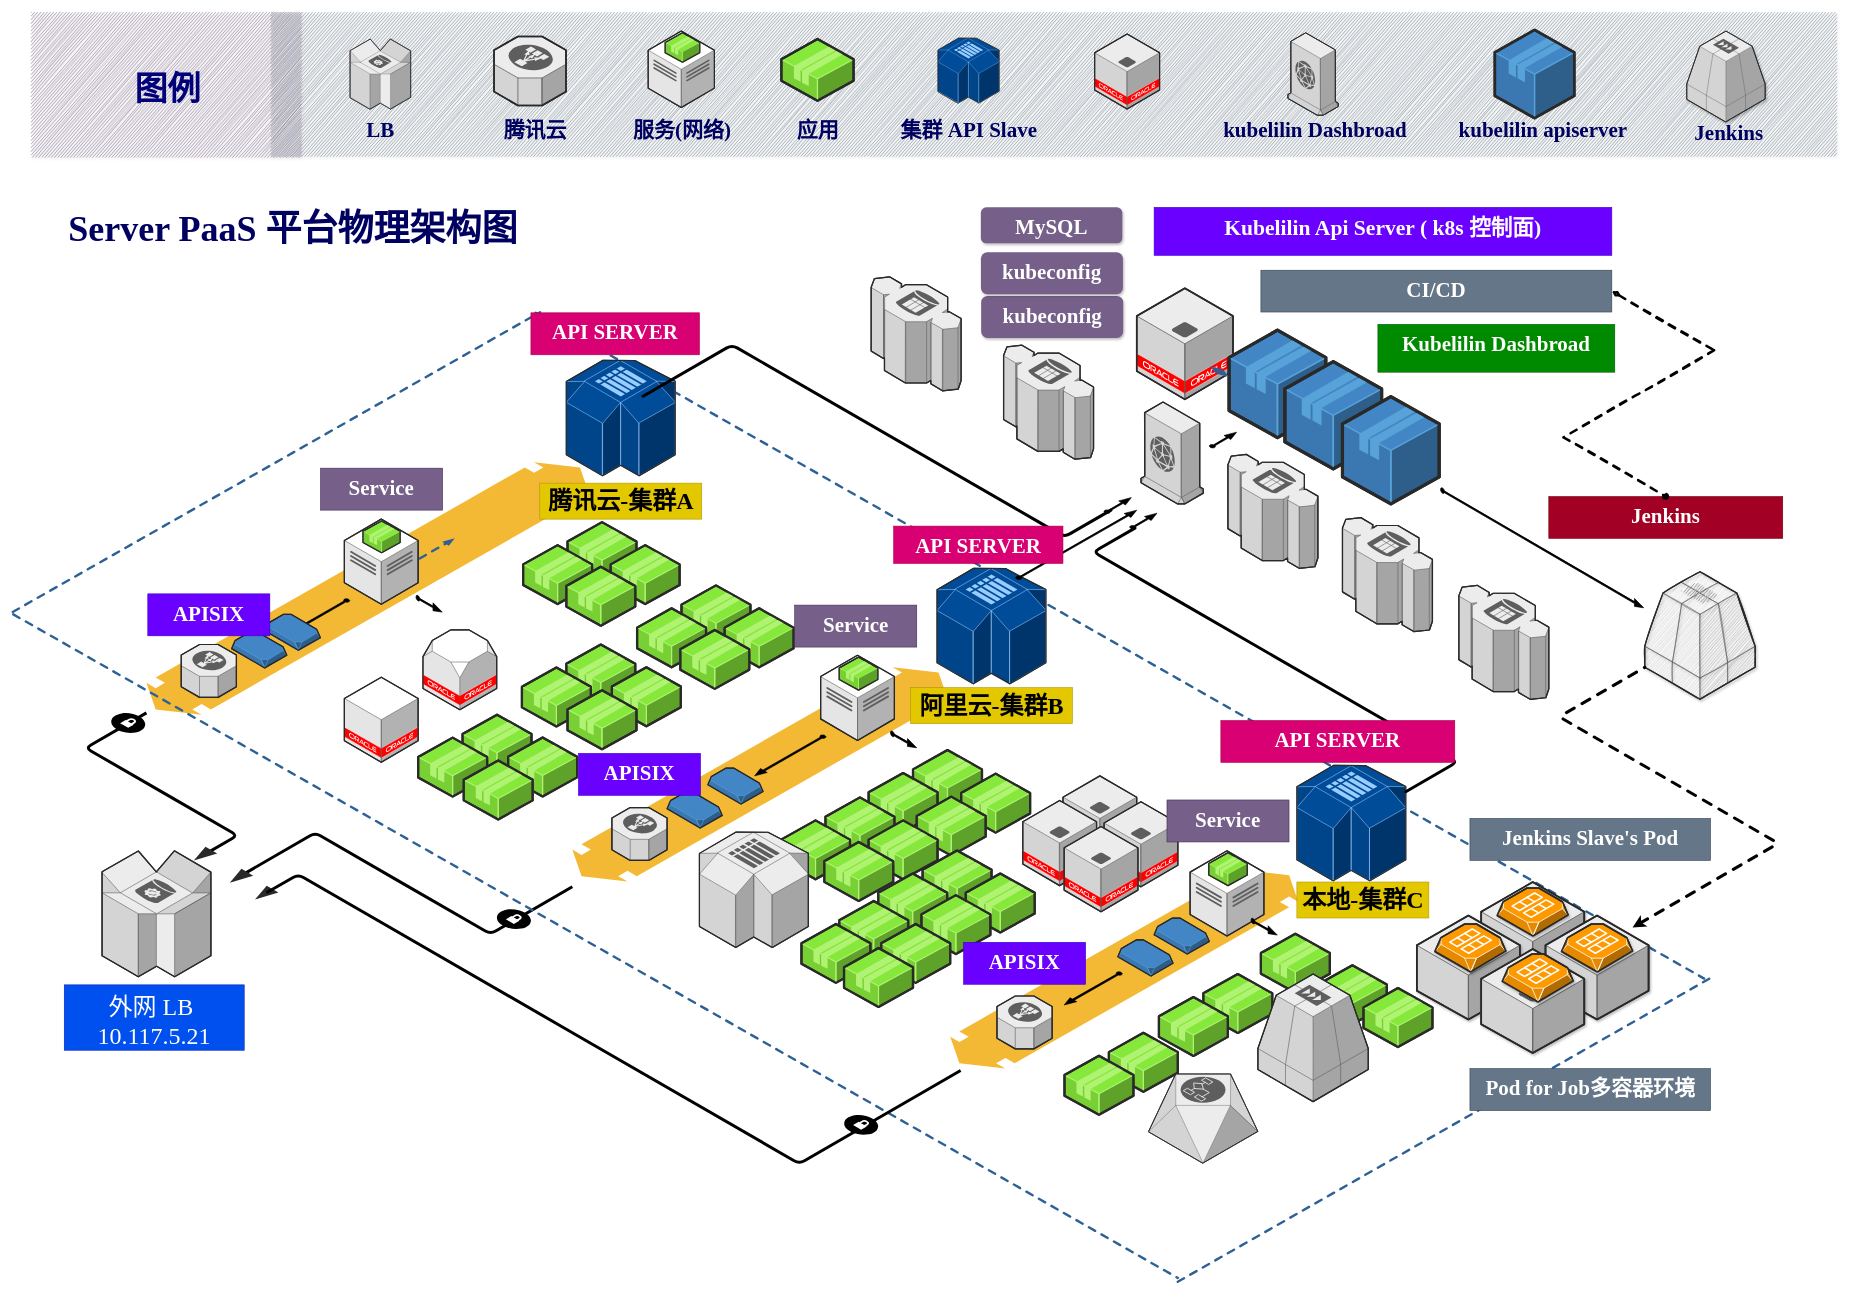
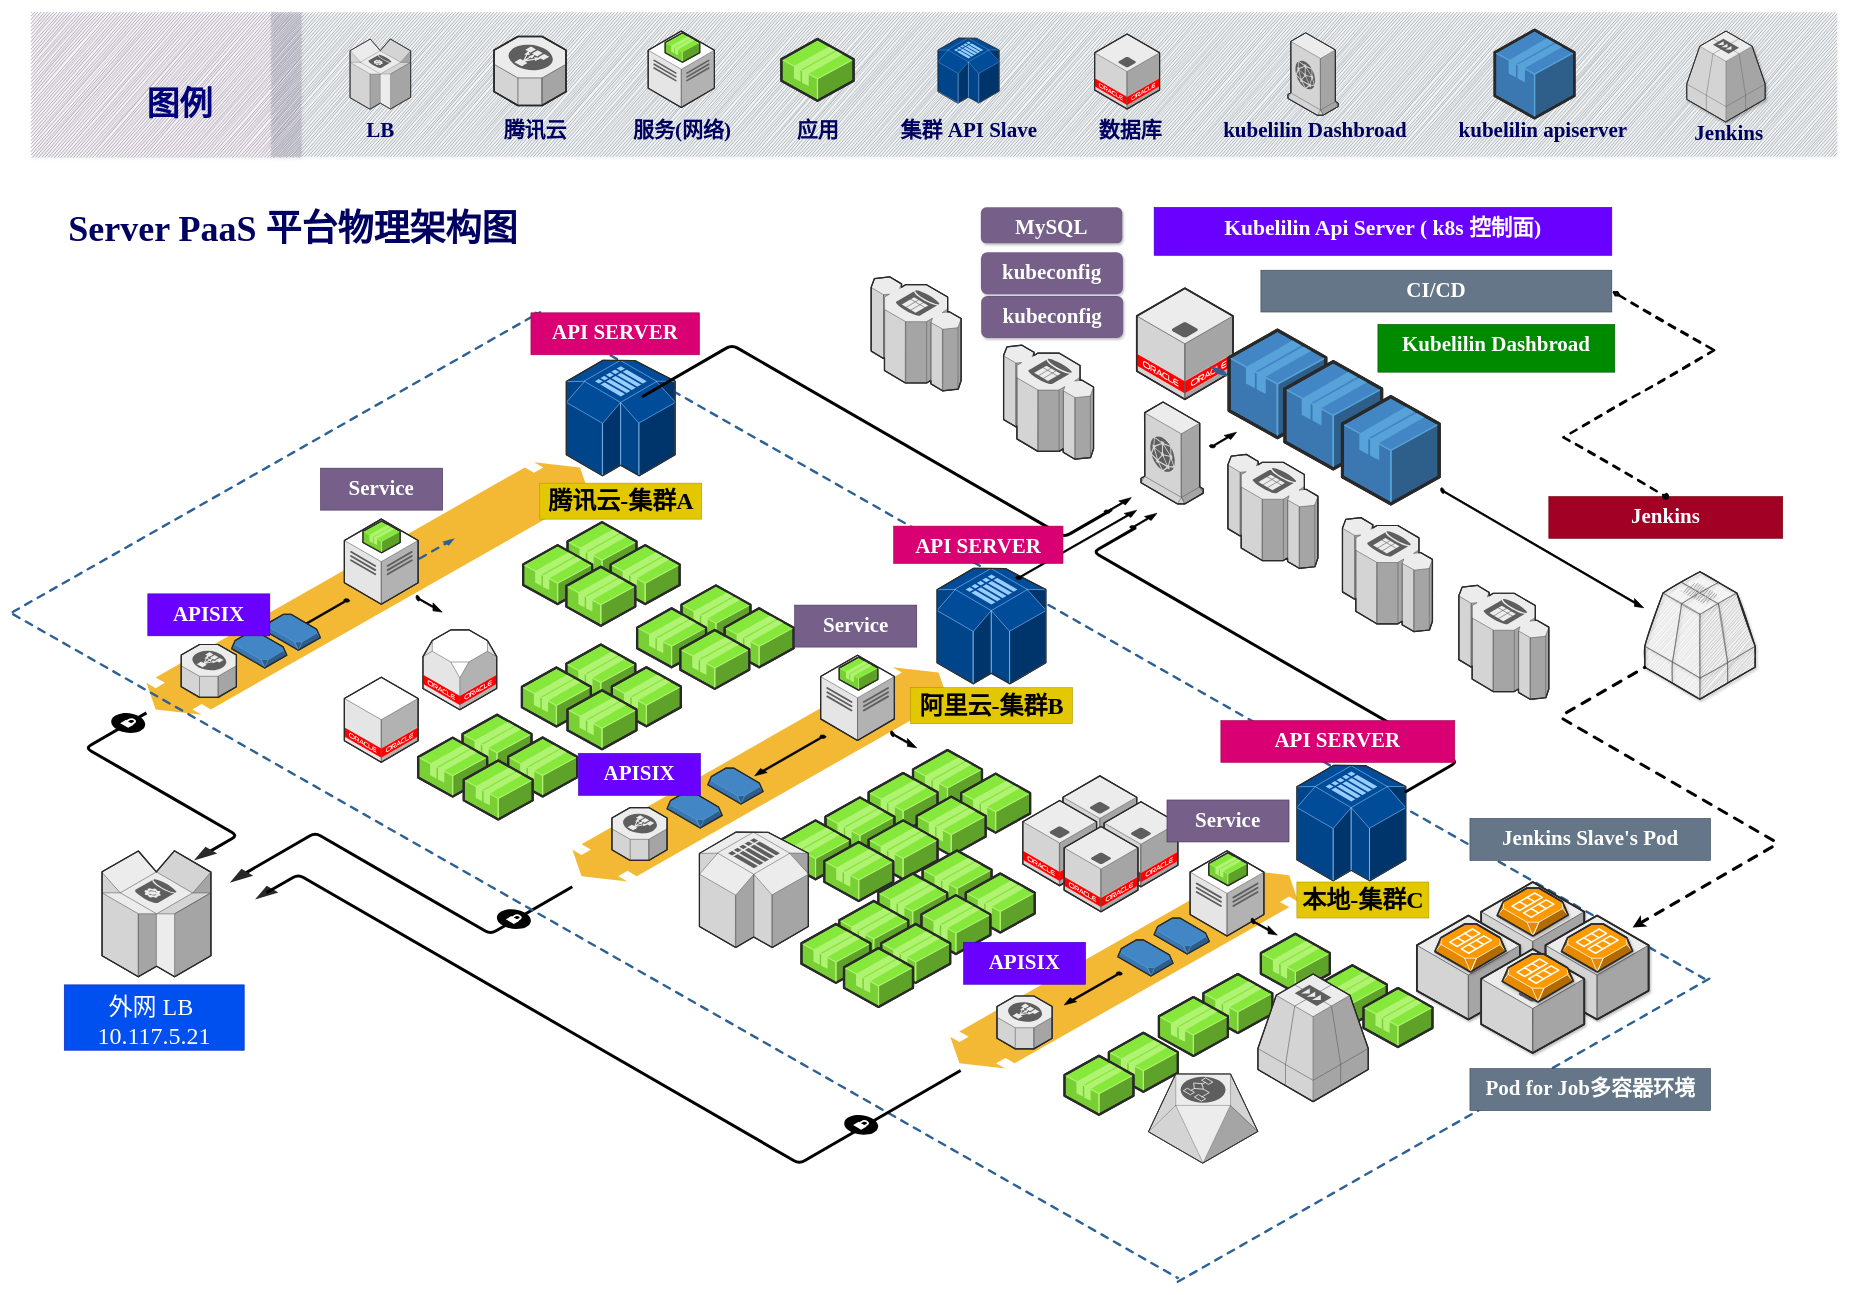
node "图例": moved (167, 89) -> (179, 104)
node "数据库": added
